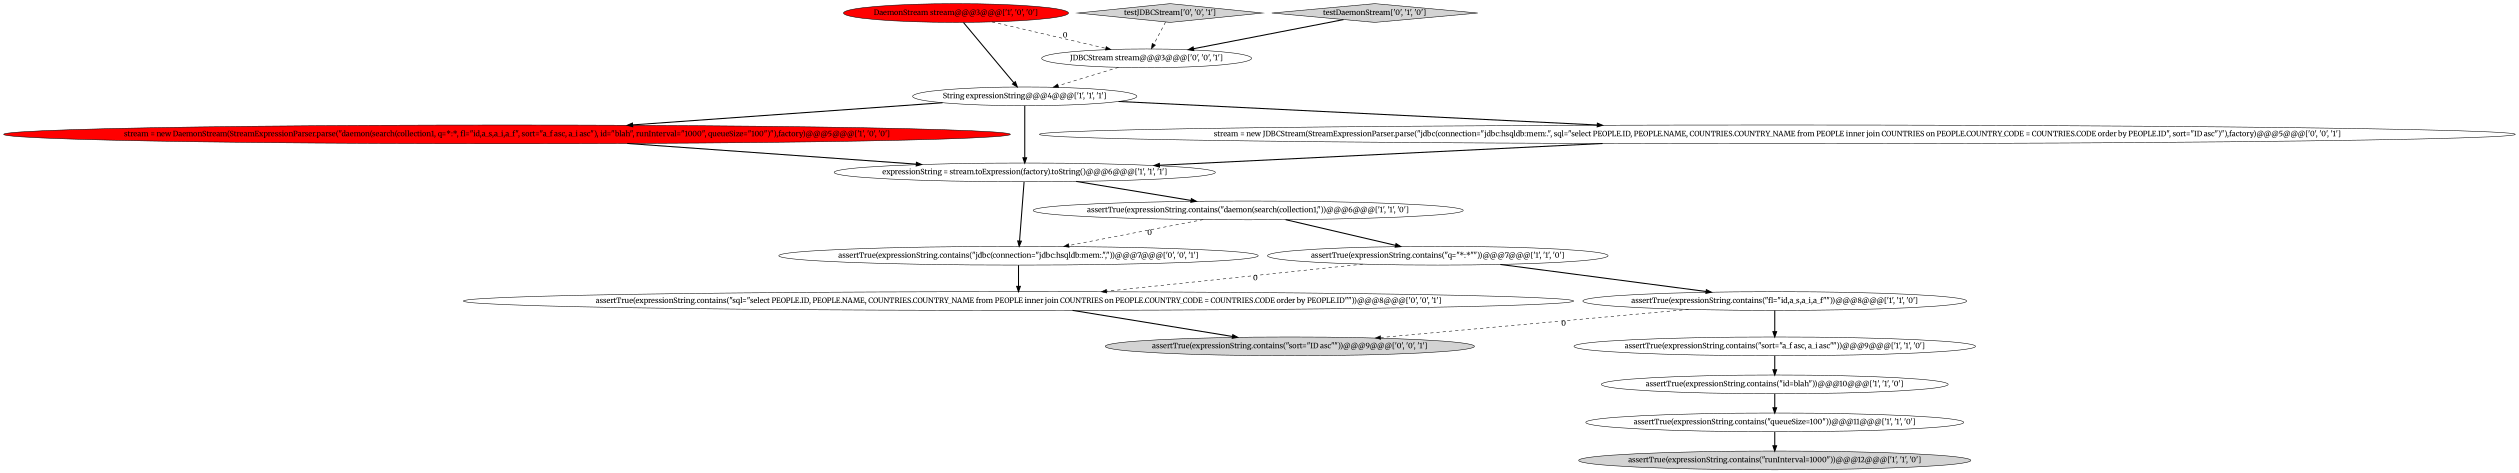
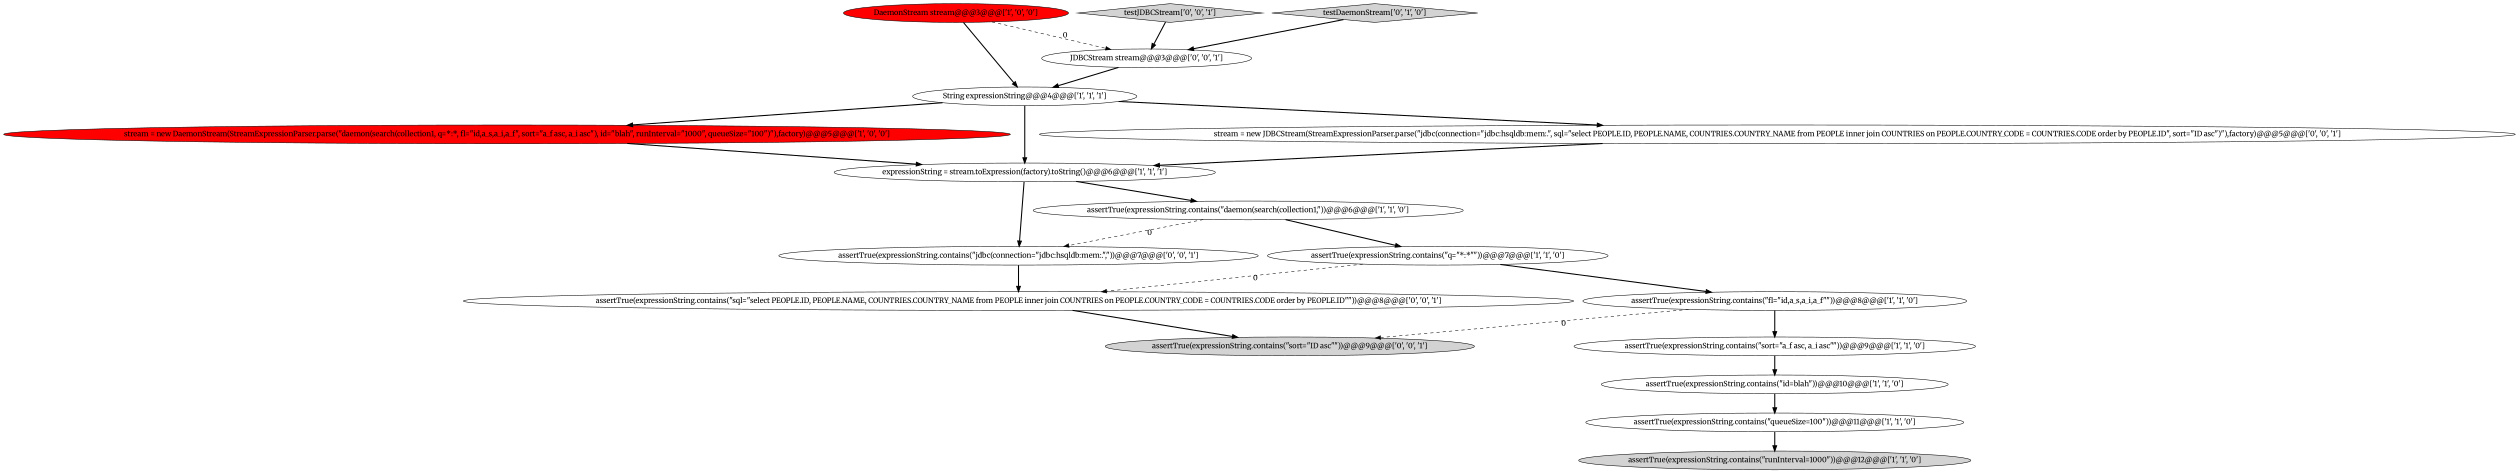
edge "testJDBCStream['0', '0', '1']" -> "JDBCStream stream@@@3@@@['0', '0', '1']": style dashed -> bold
edge "JDBCStream stream@@@3@@@['0', '0', '1']" -> "String expressionString@@@4@@@['1', '1', '1']": style dashed -> bold
